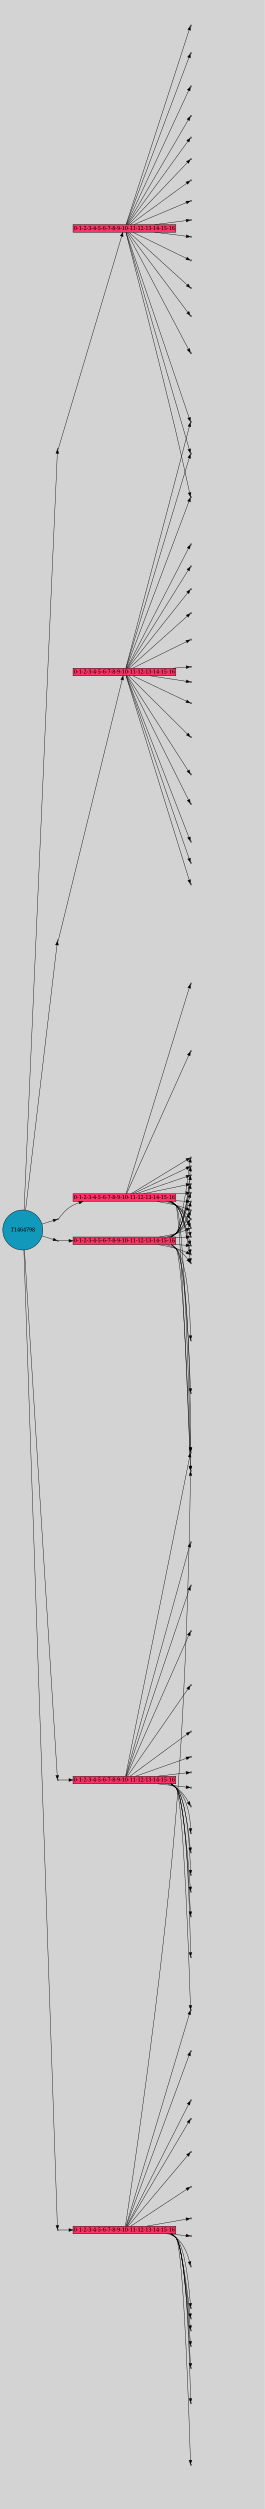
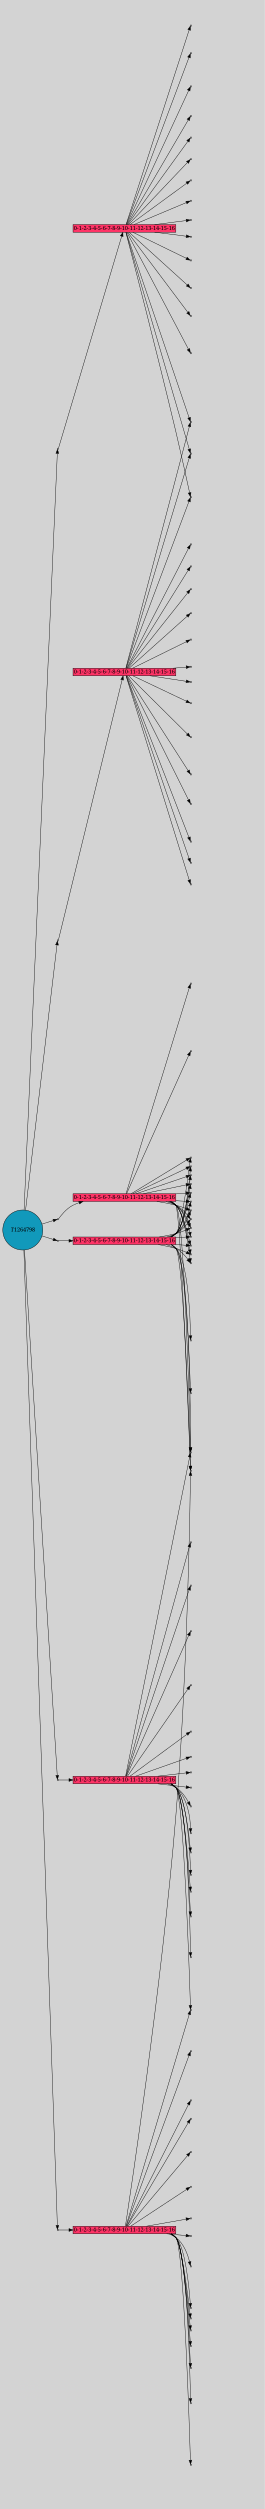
node "T1464798": label "T1464798" -> "T1264798"
